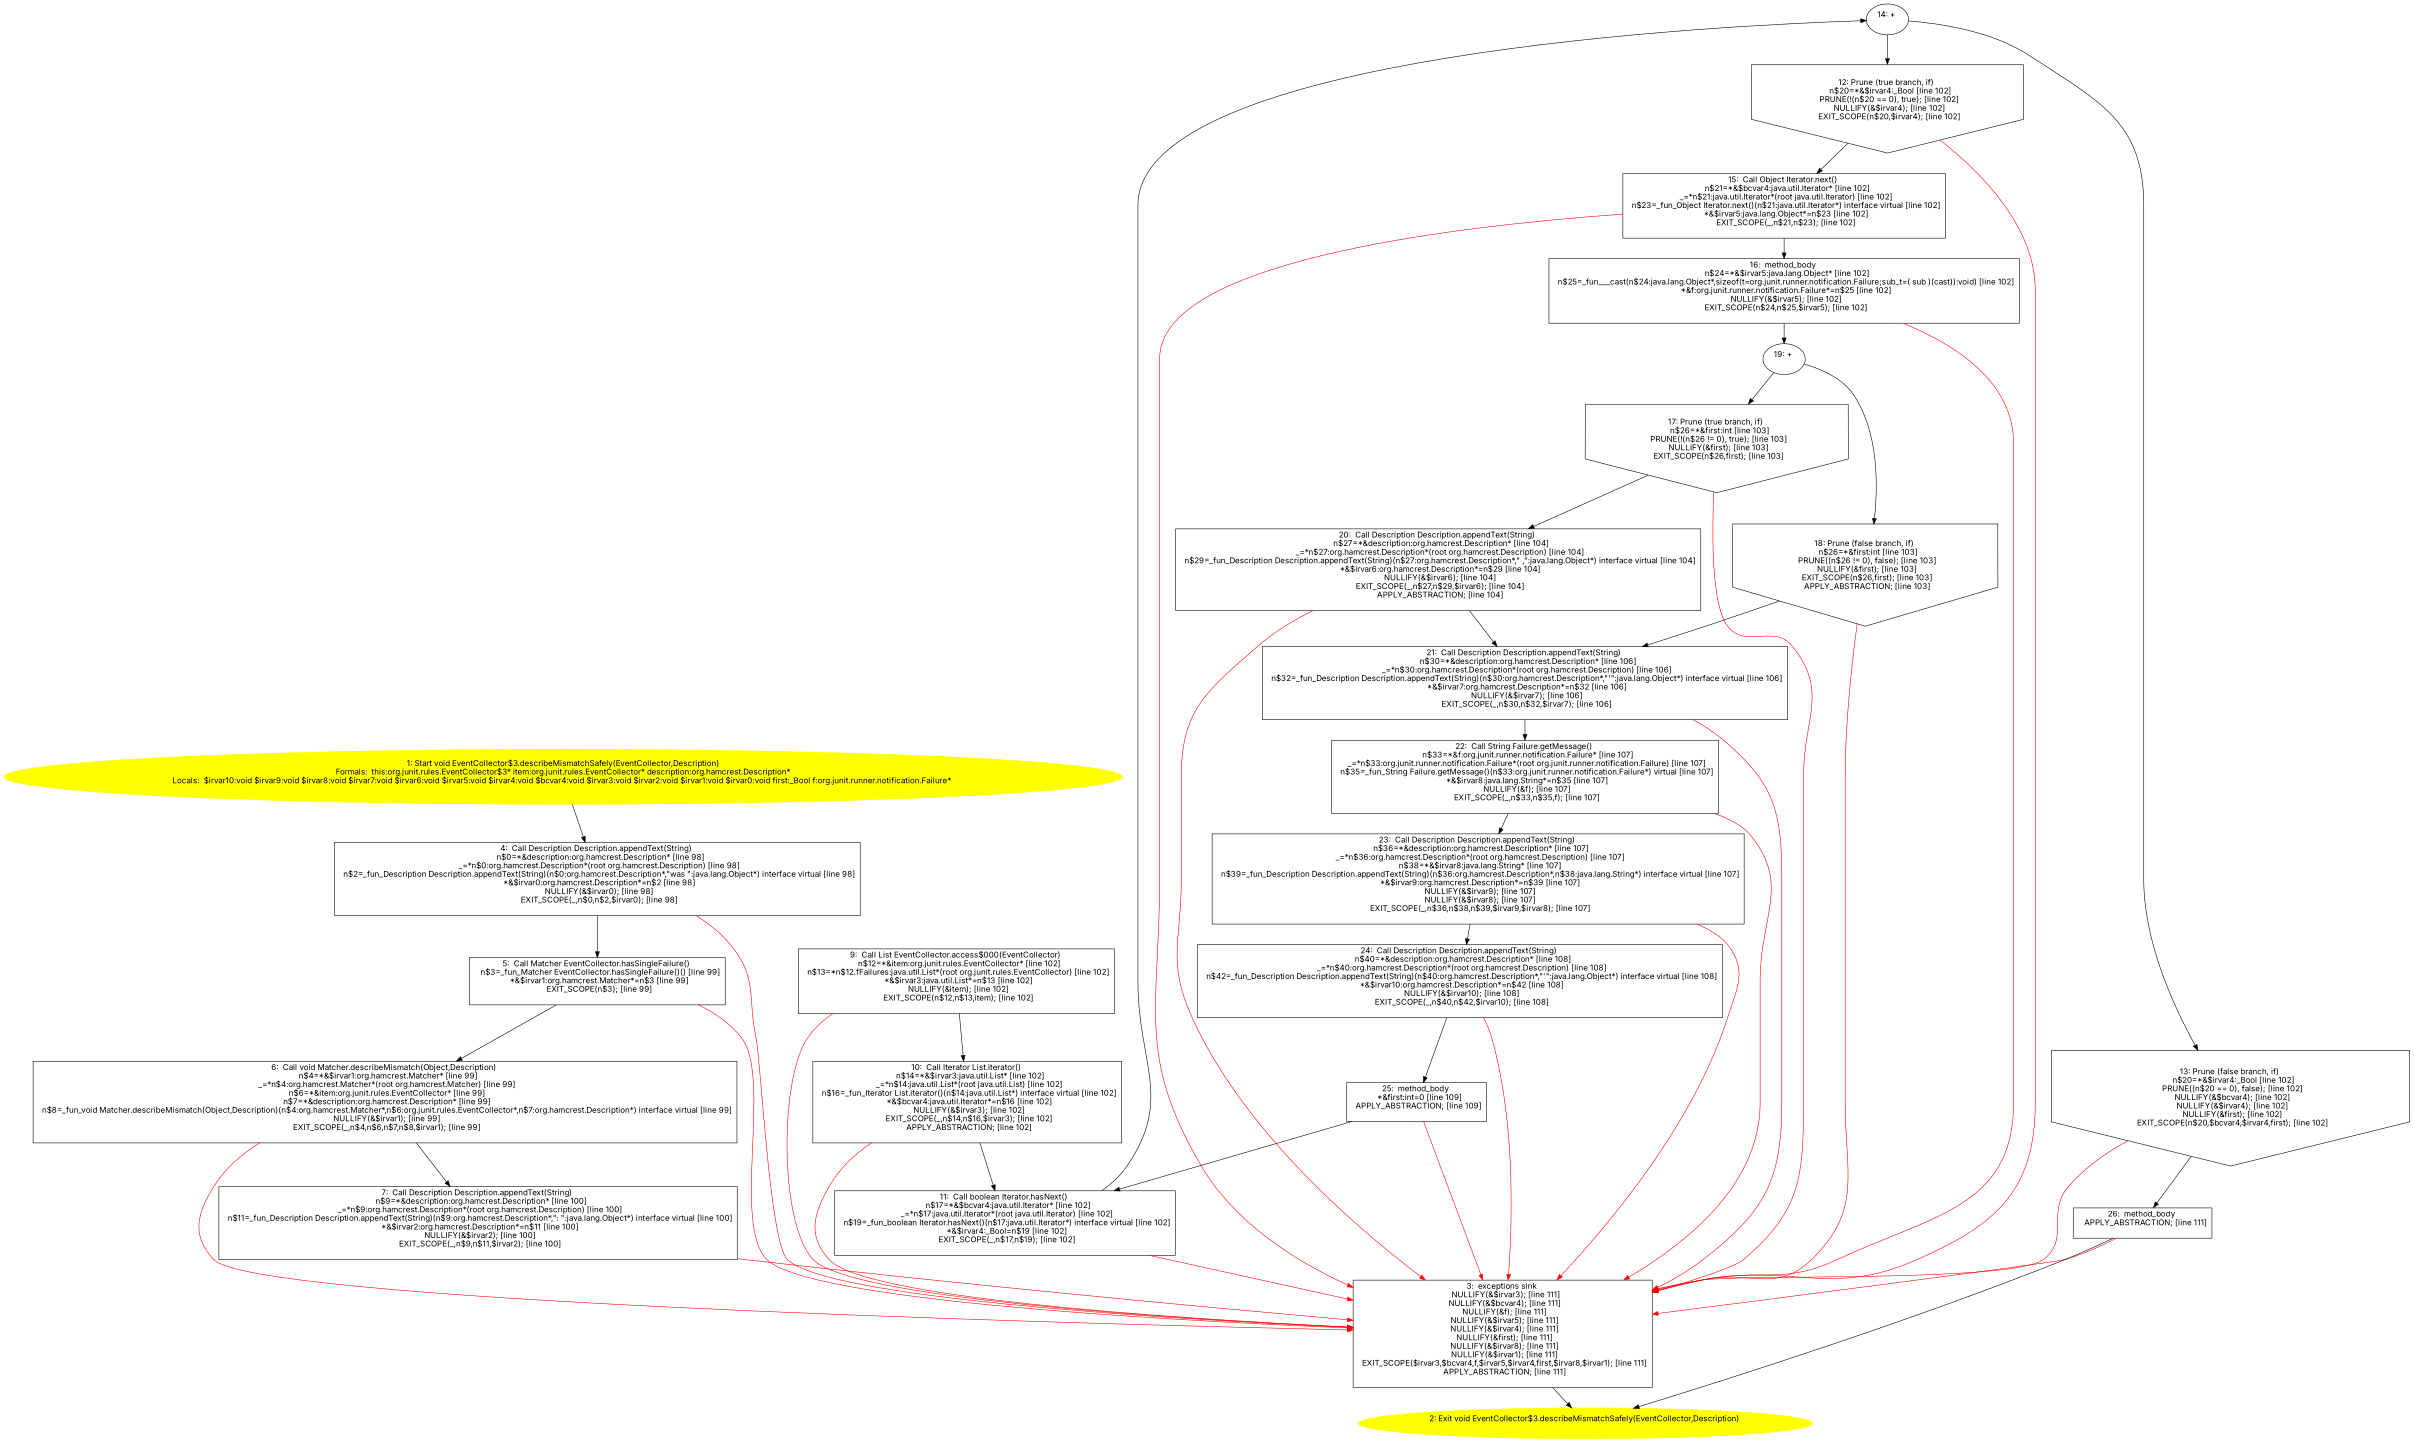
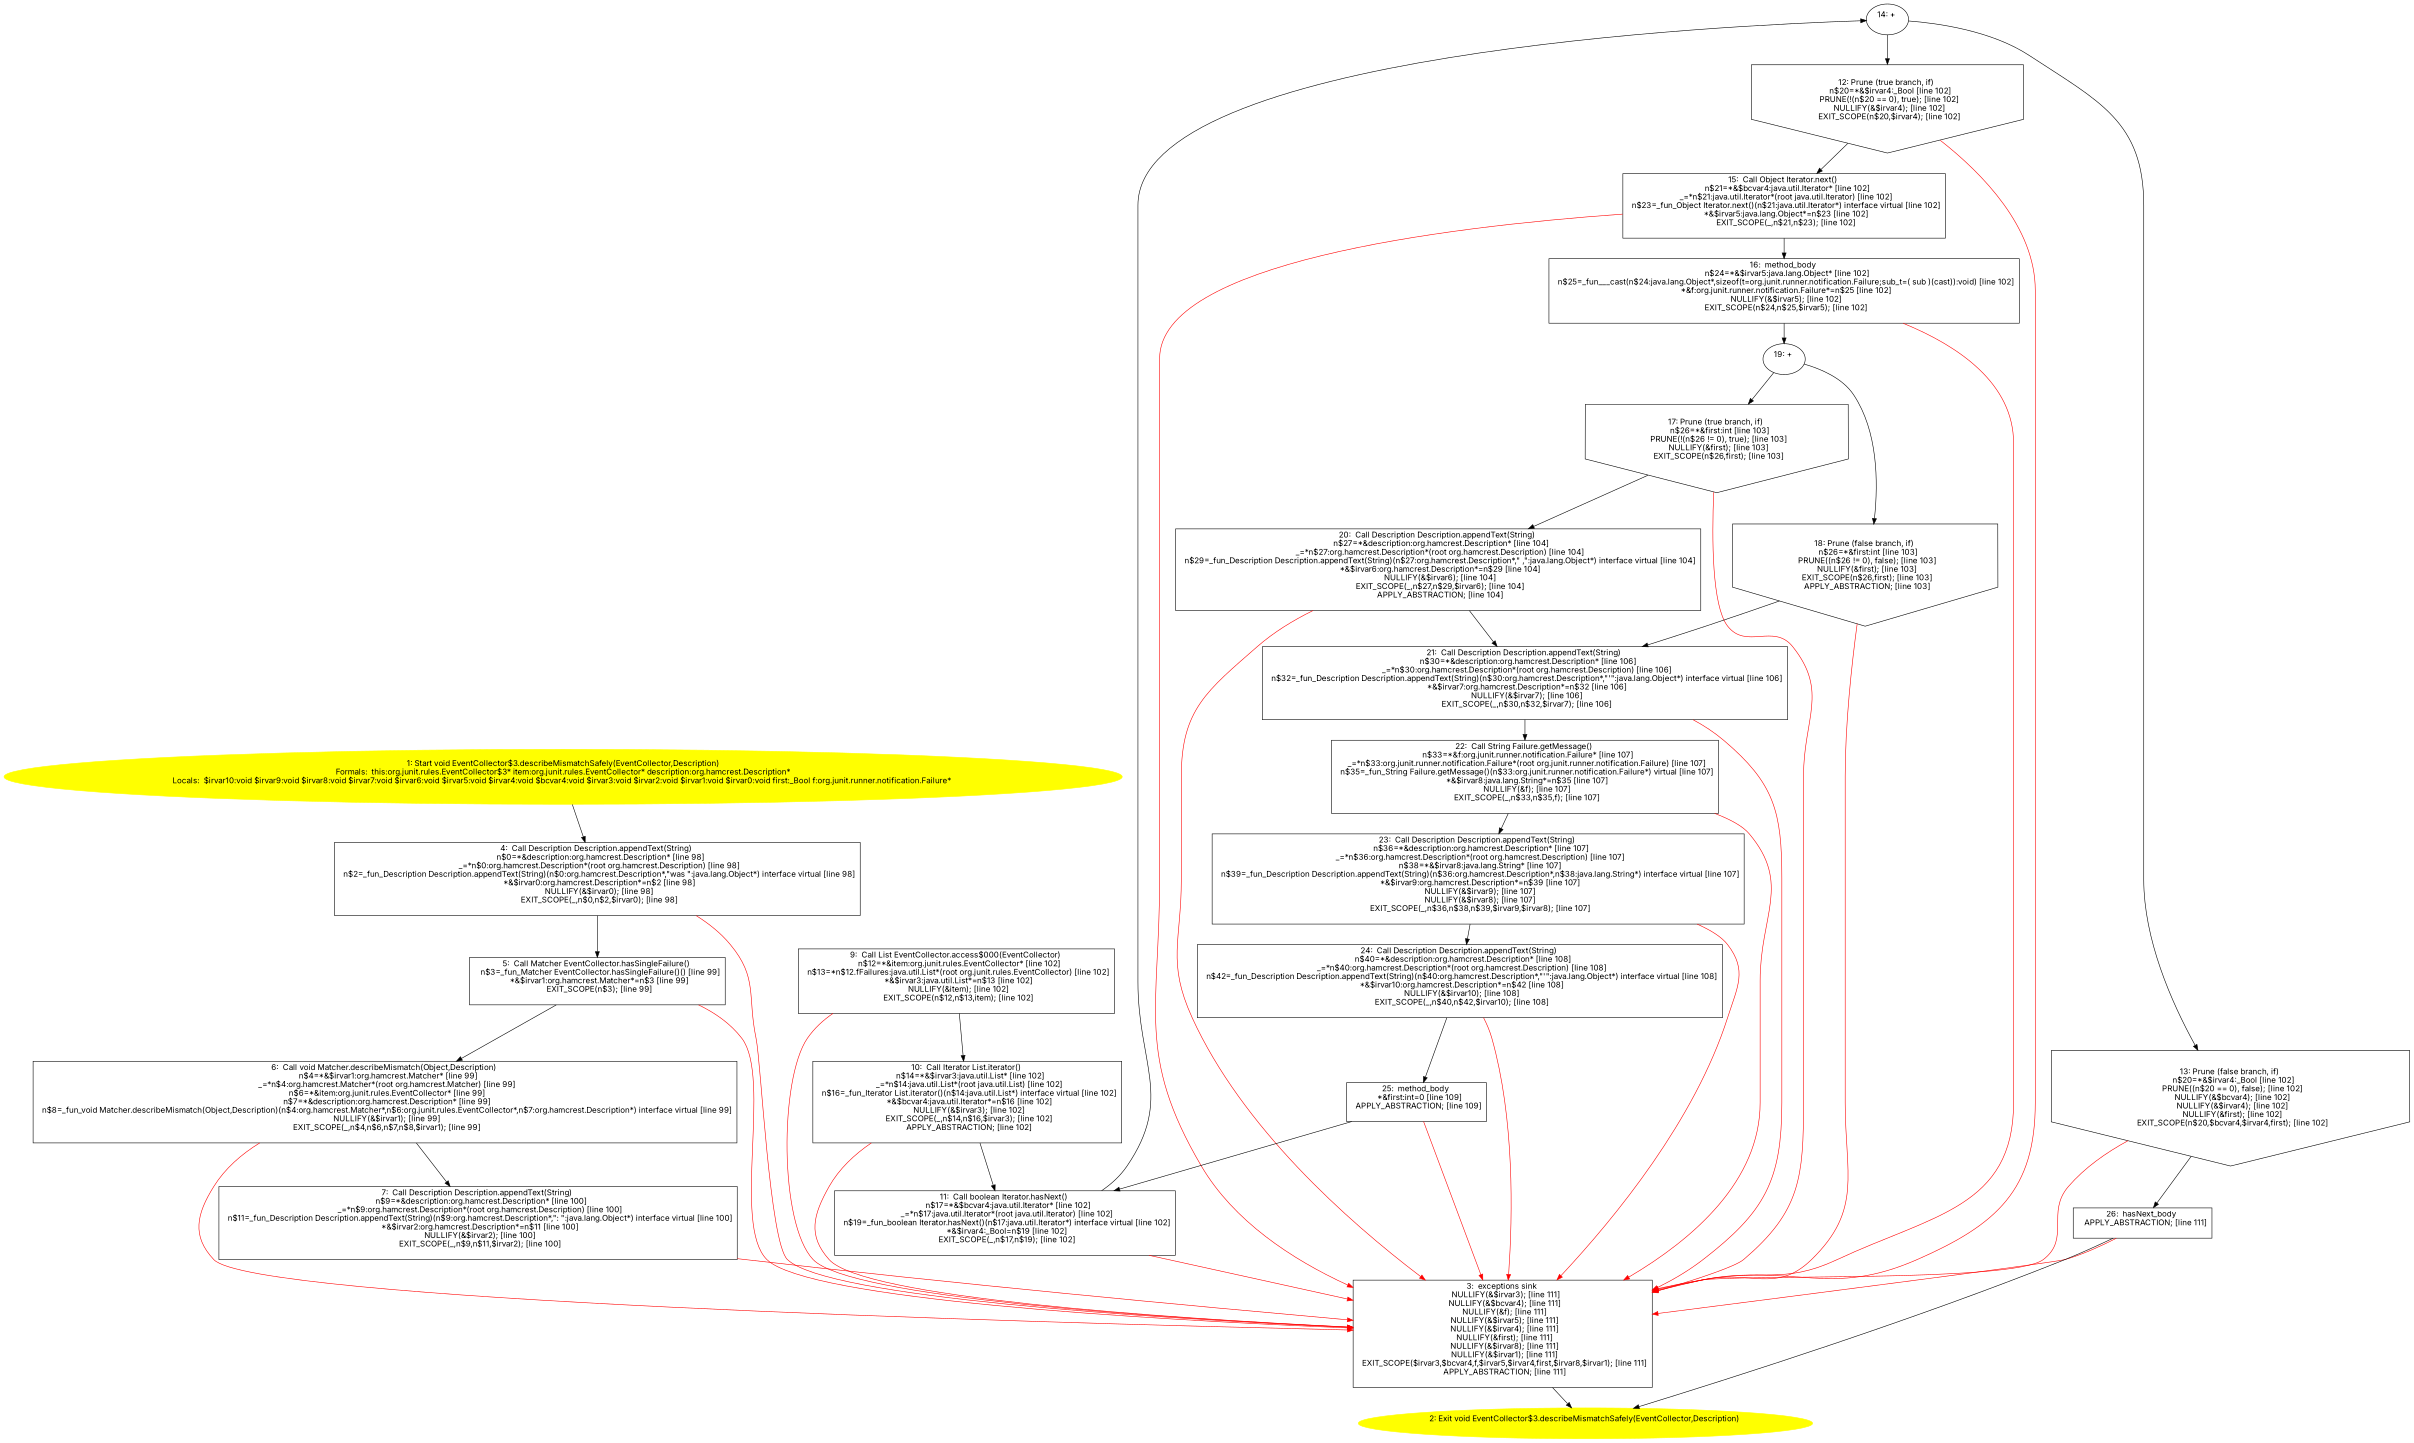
node "26:  method_body APPLY_ABSTRACTION; [line 111]": label "26:  method_body APPLY_ABSTRACTION; [line 111]" -> "26:  hasNext_body APPLY_ABSTRACTION; [line 111]"
